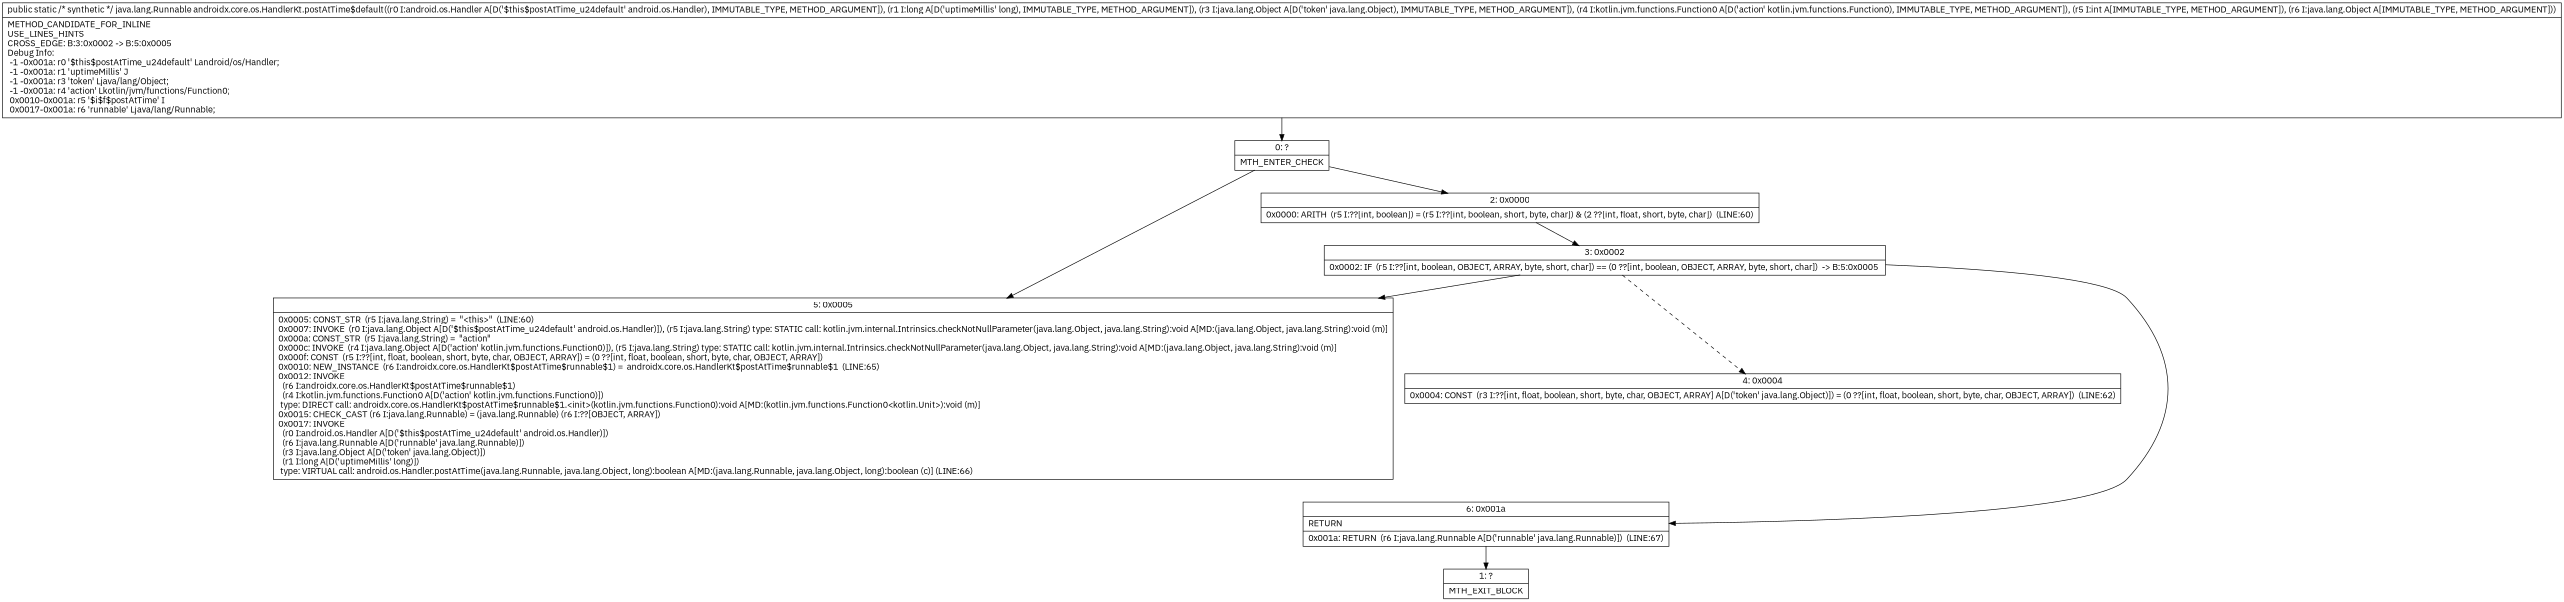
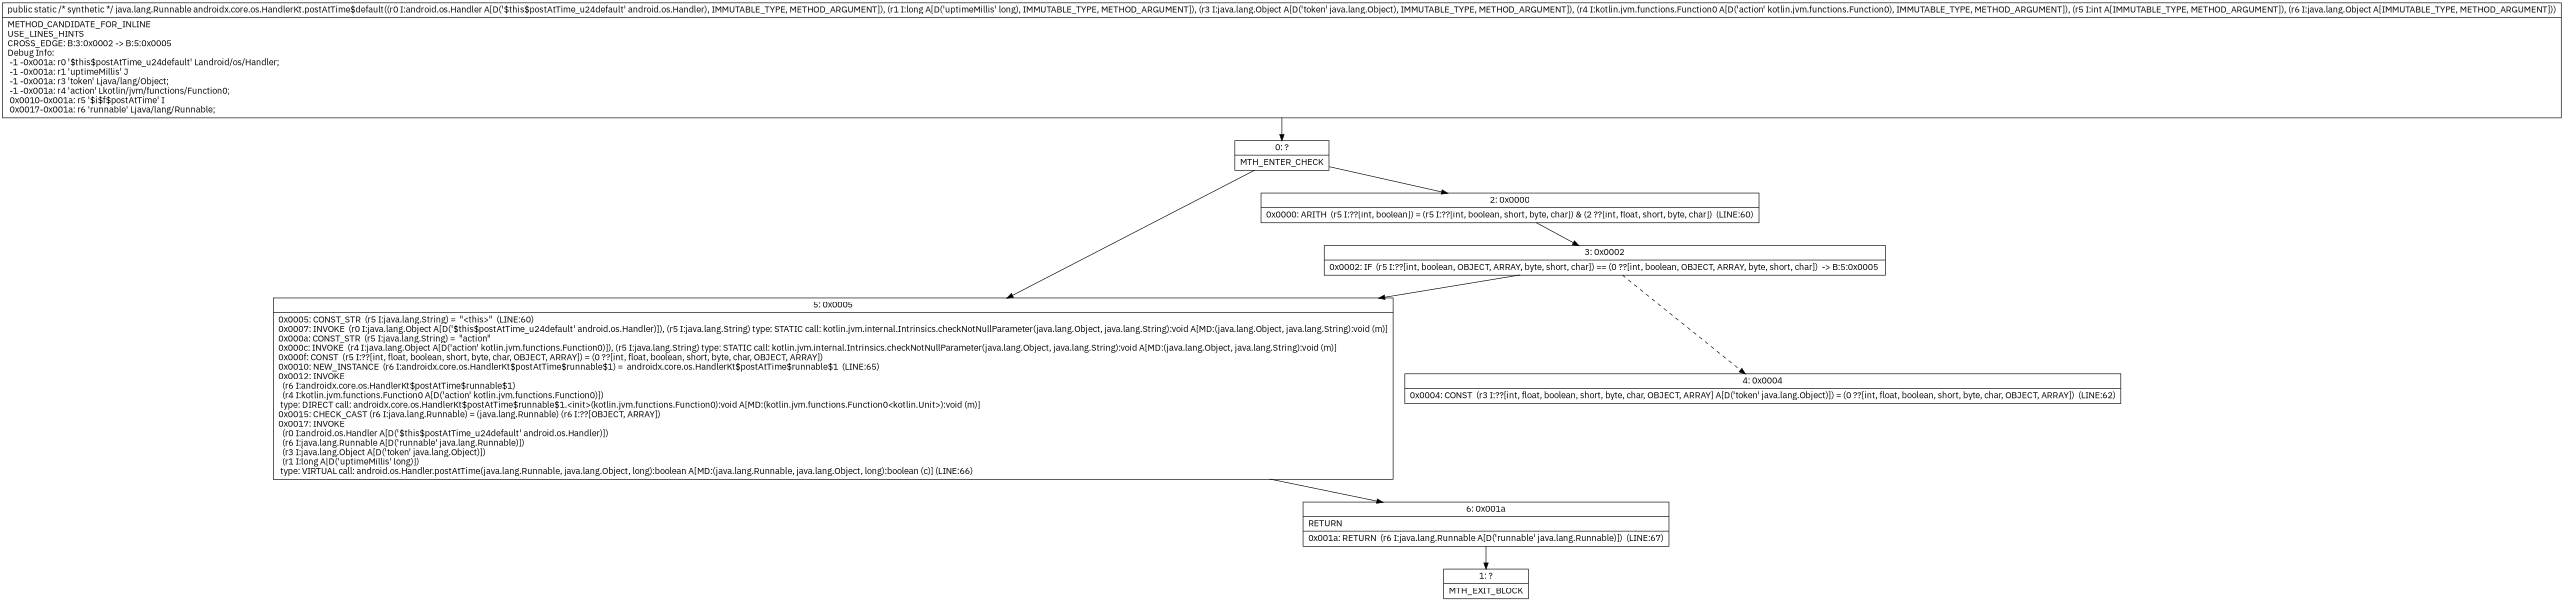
edge "3: 0x0002" -> "6: 0x001a": now "5: 0x0005" -> "6: 0x001a"
